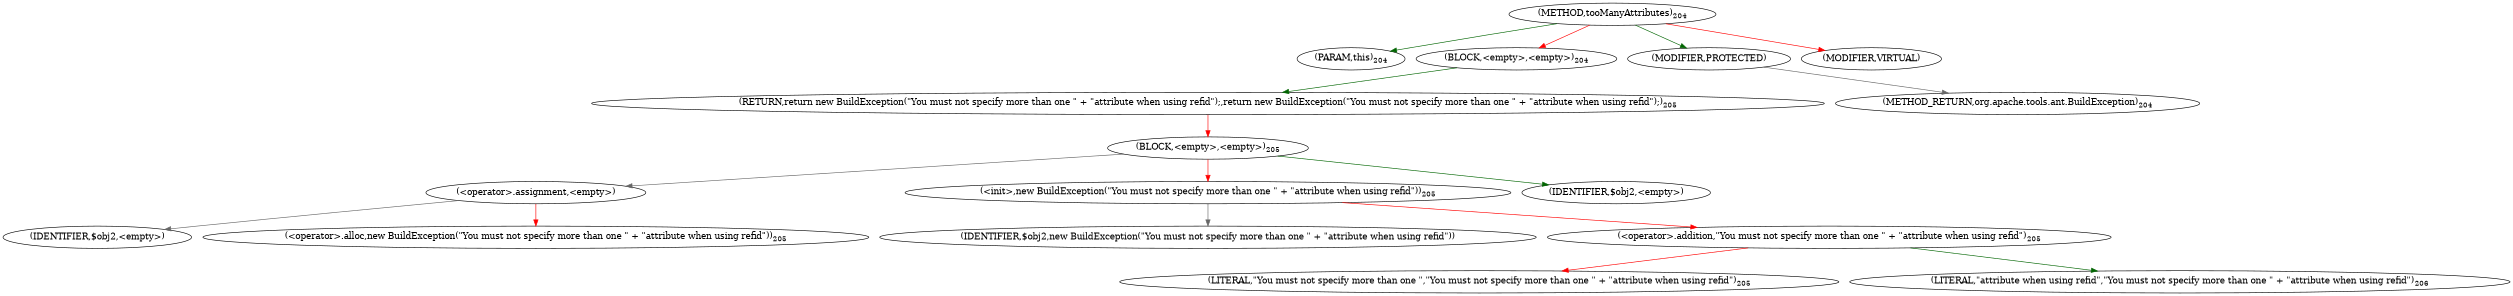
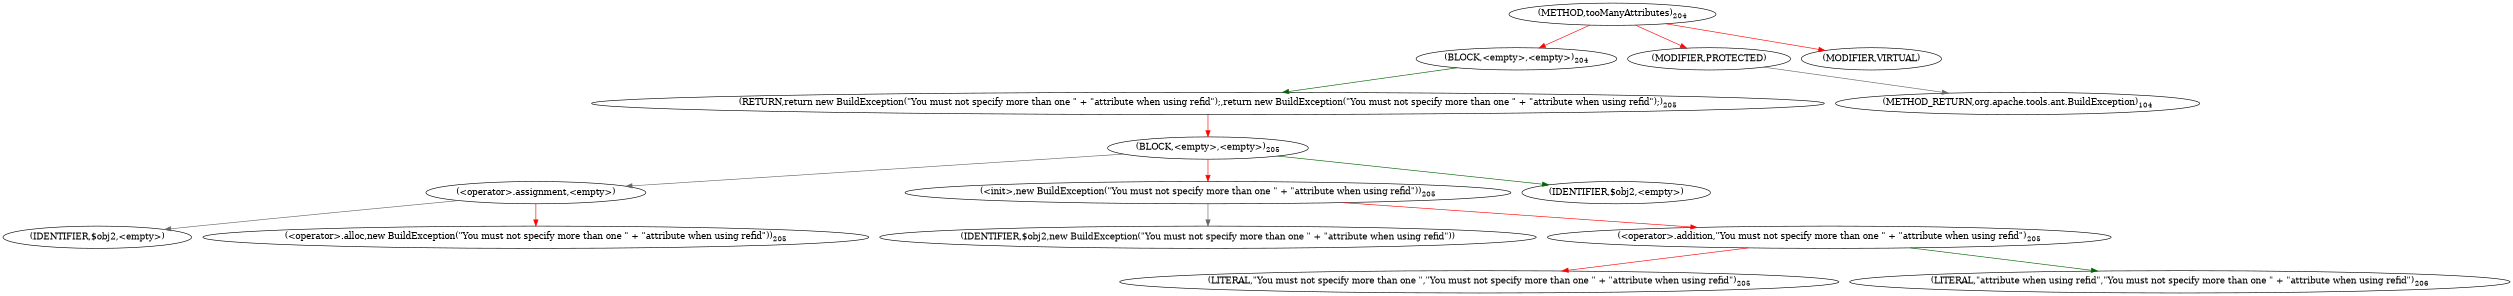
edge "(METHOD,tooManyAttributes)" -> "(MODIFIER,PROTECTED)": color darkgreen -> red
node "(PARAM,this)": removed
node "(METHOD_RETURN,org.apache.tools.ant.BuildException)": text "204" -> "104"
